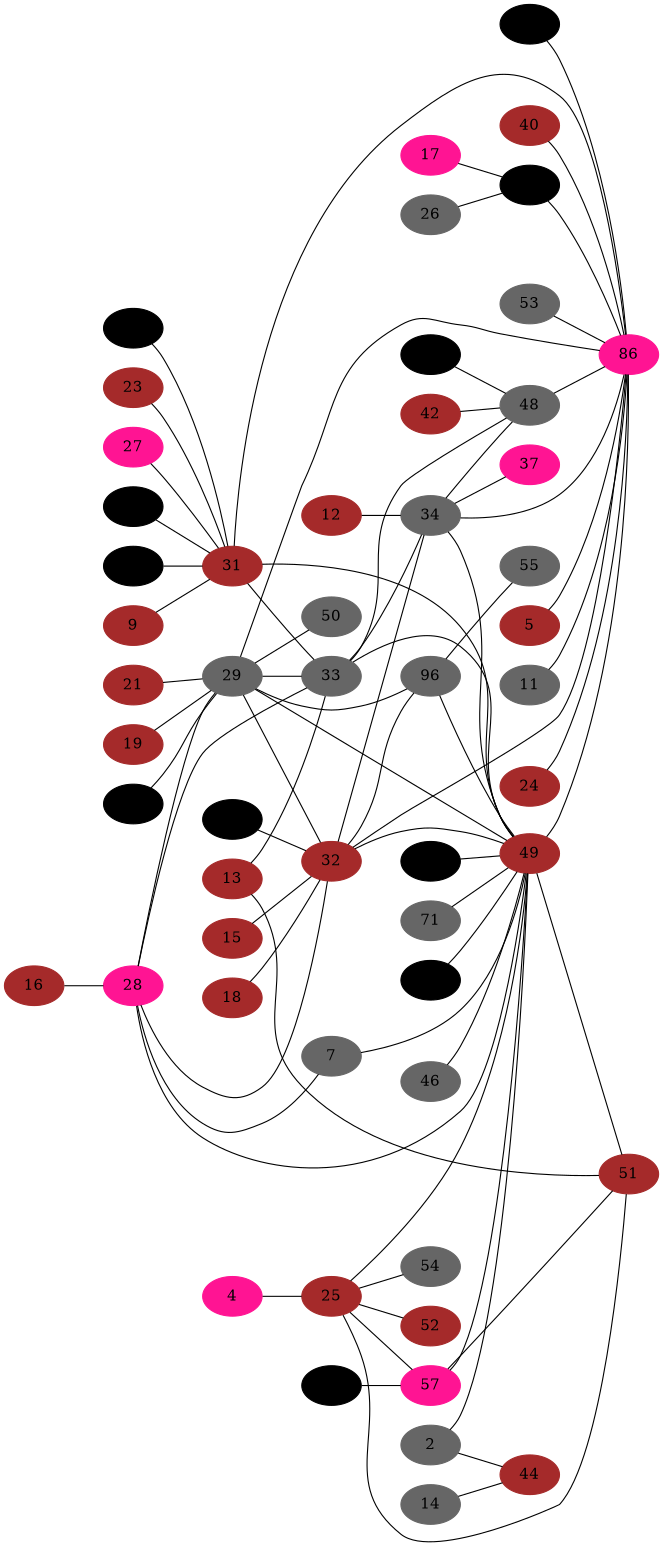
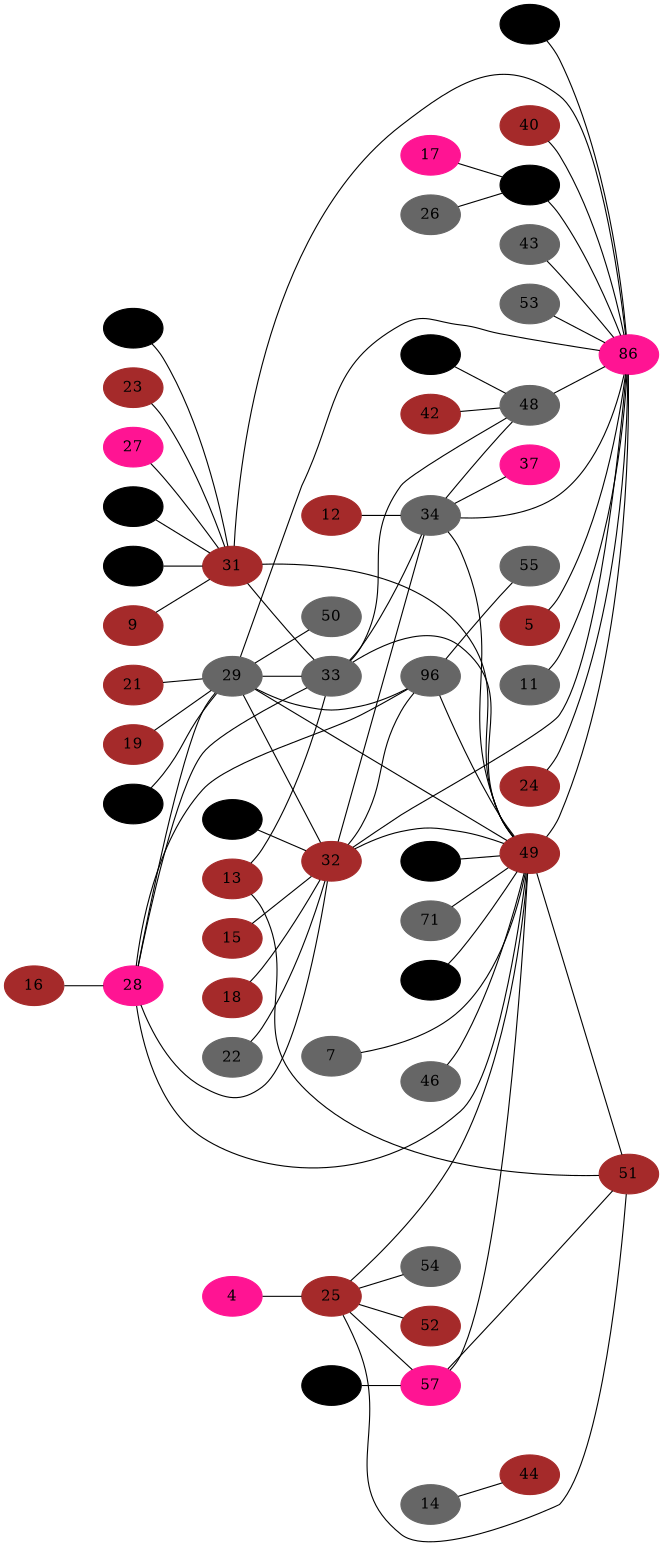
node "43": added
node "22": added
edge "28" -- "7": now "28" -- "96"
node "2": removed
